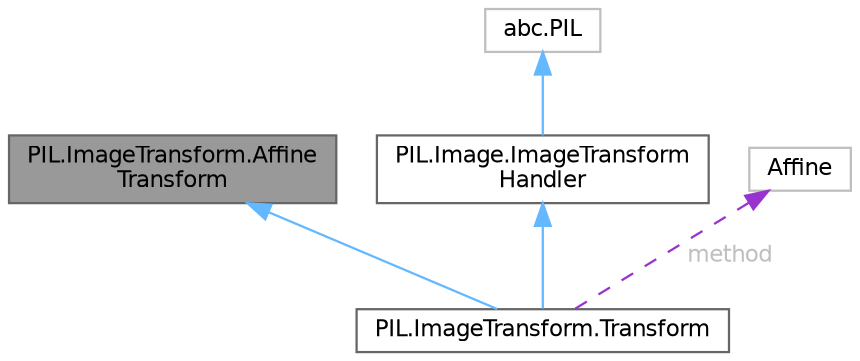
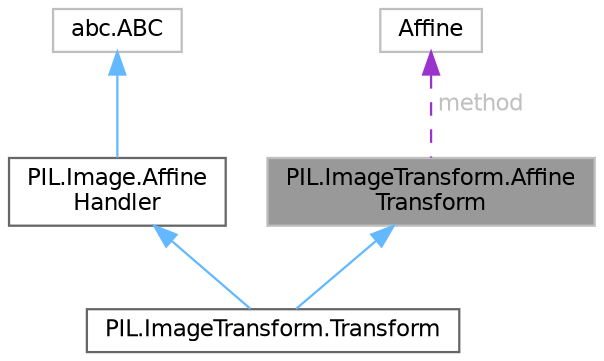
node "abc.PIL": label "abc.PIL" -> "abc.ABC"
node "PIL.ImageTransform.Affine Transform": color gray40 -> grey75
node "PIL.Image.ImageTransform Handler": label "PIL.Image.ImageTransform Handler" -> "PIL.Image.Affine Handler"
edge "PIL.ImageTransform.Transform" -> "Affine": now "PIL.ImageTransform.Affine Transform" -> "Affine"
